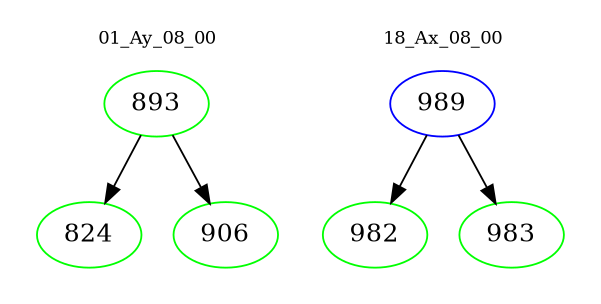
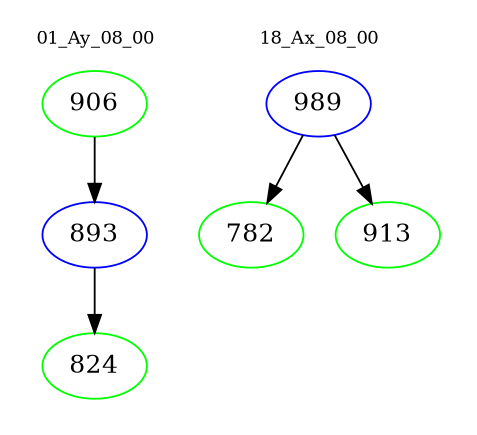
node "893": color green -> blue
edge "893" -> "906": reversed
node "982": label "982" -> "782"
node "983": label "983" -> "913"
